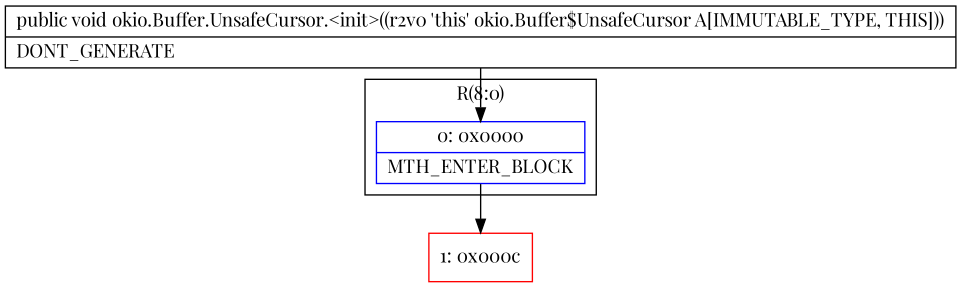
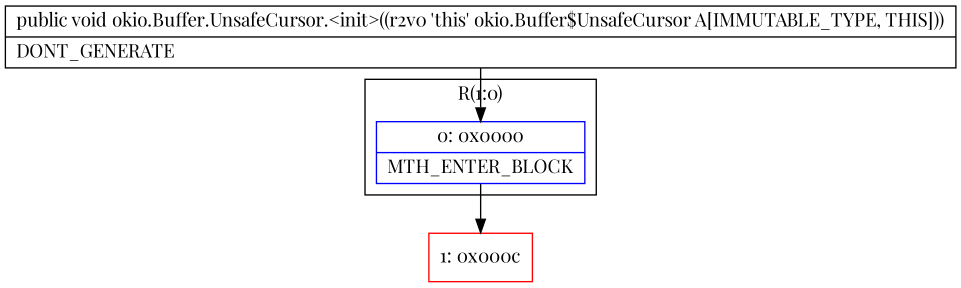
cluster "R(8:0)": label "R(8:0)" -> "R(1:0)"
